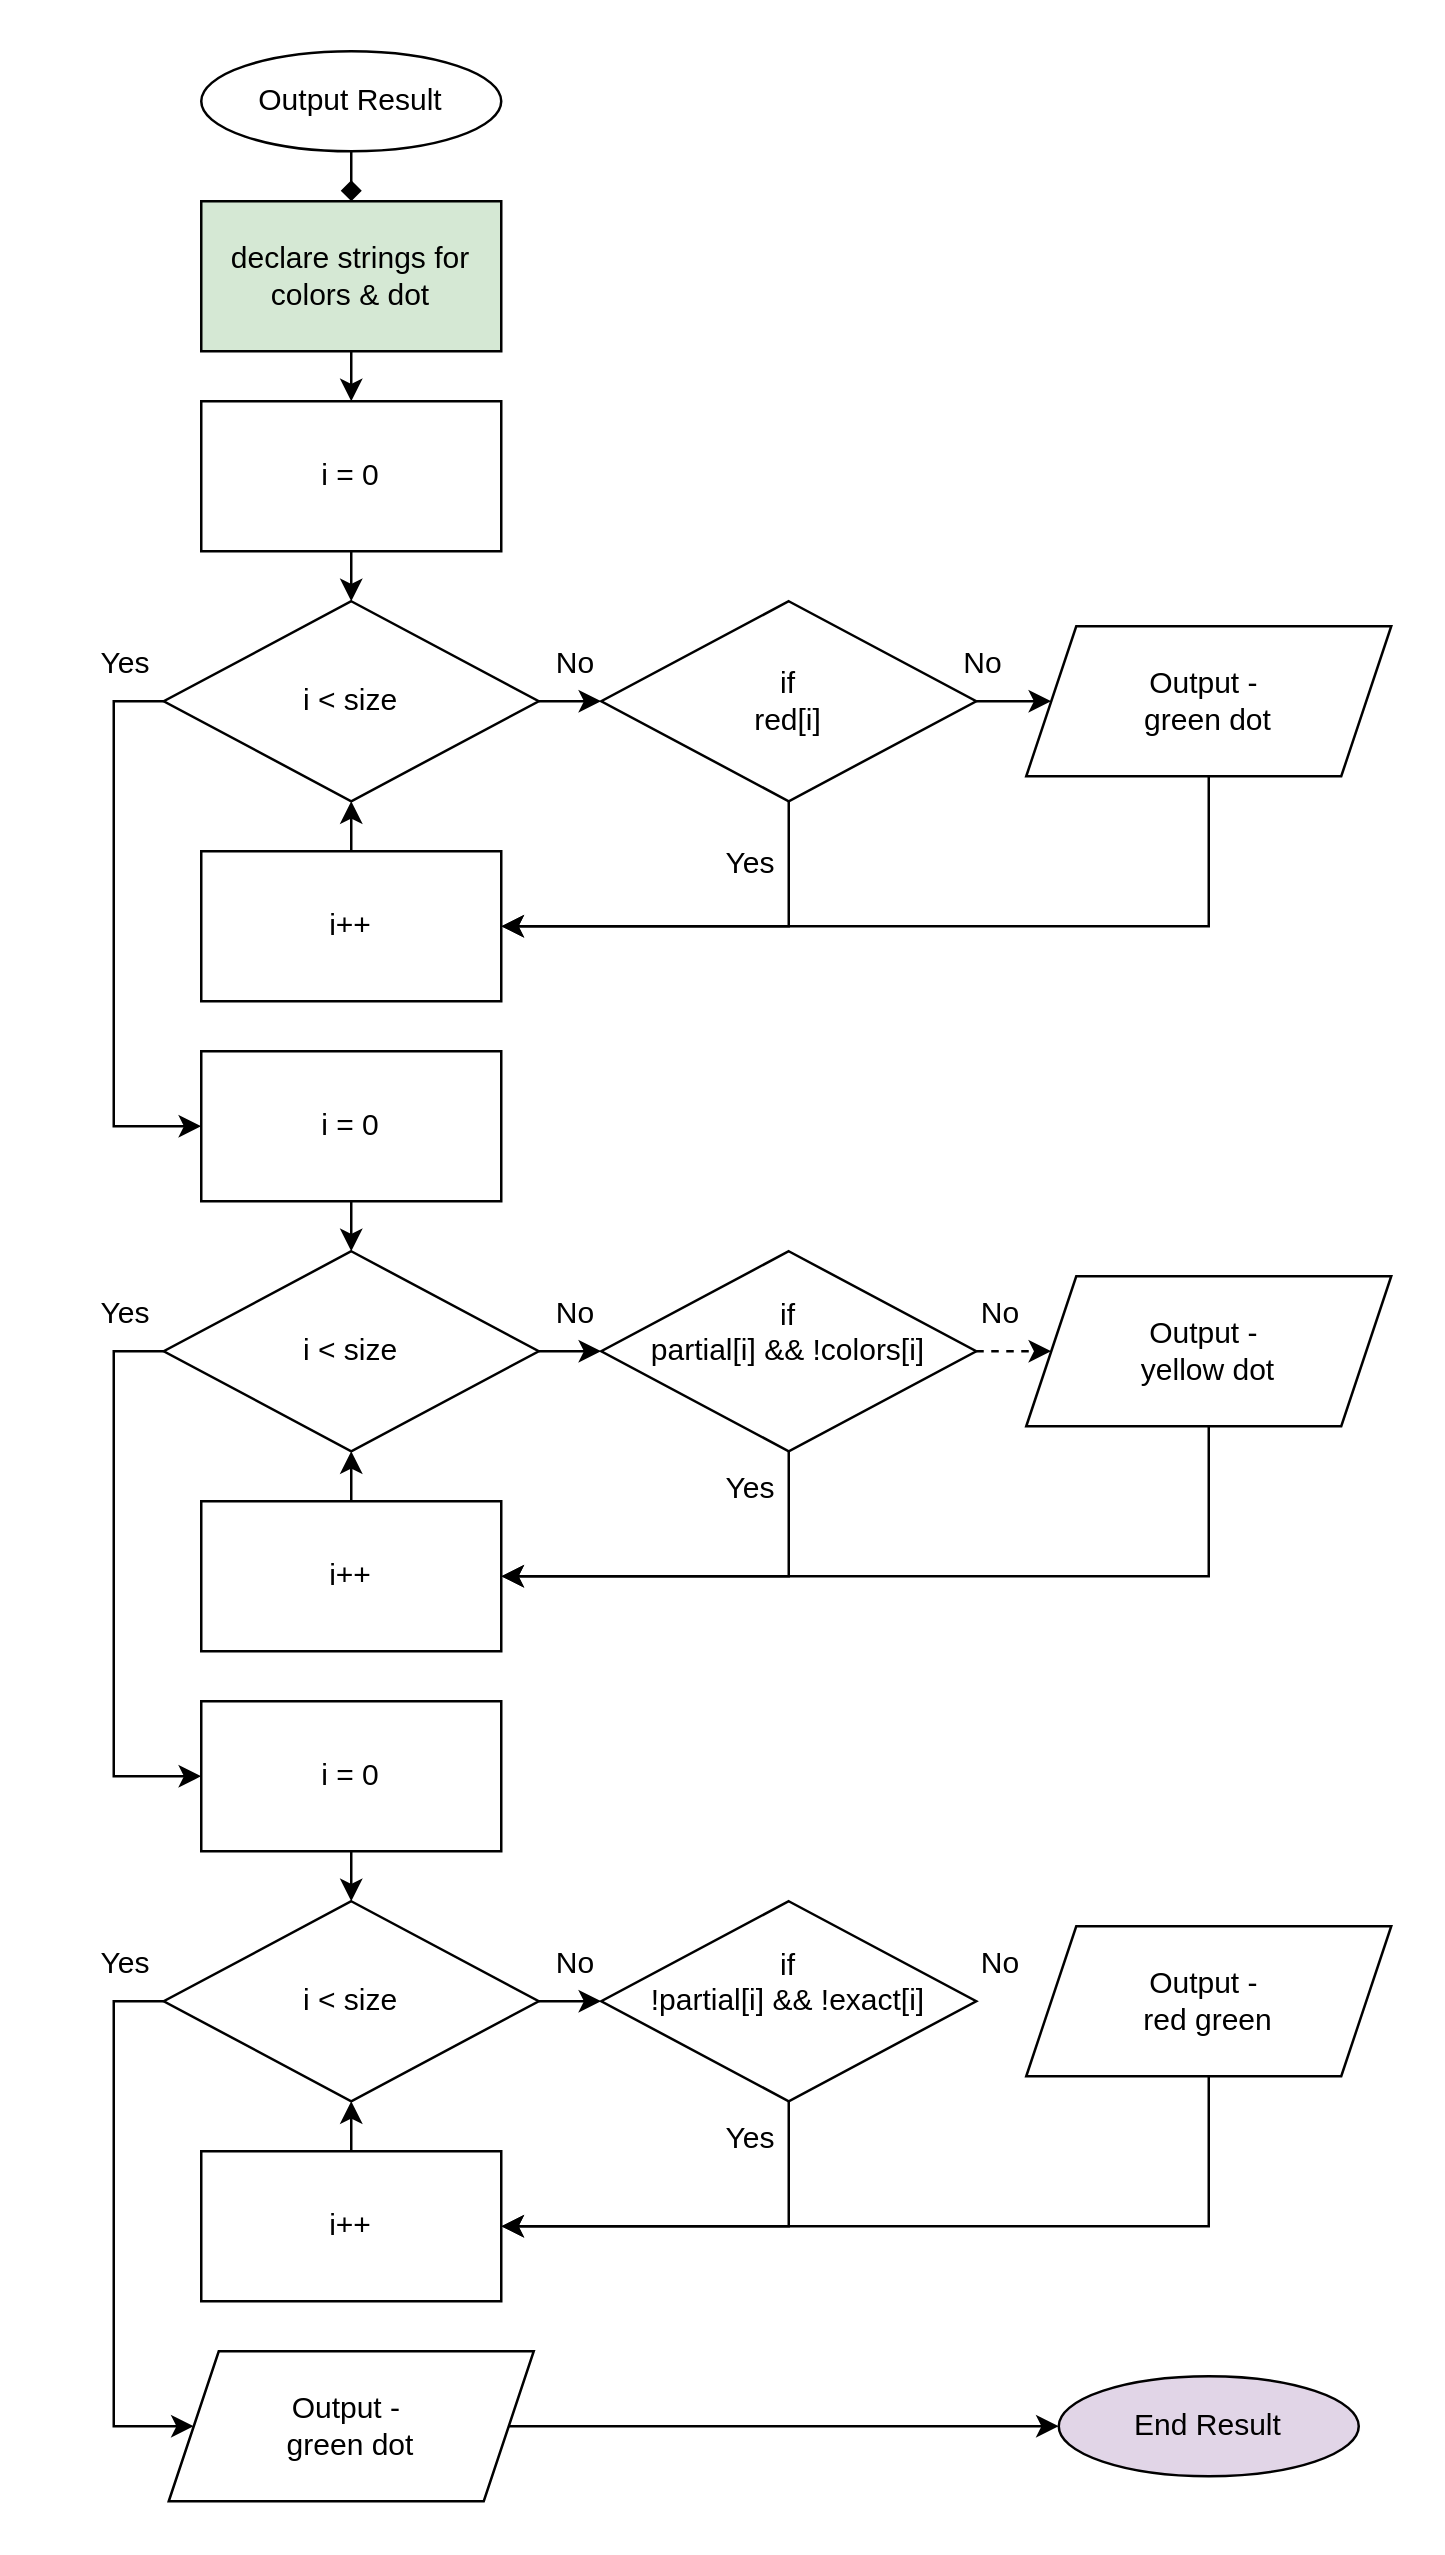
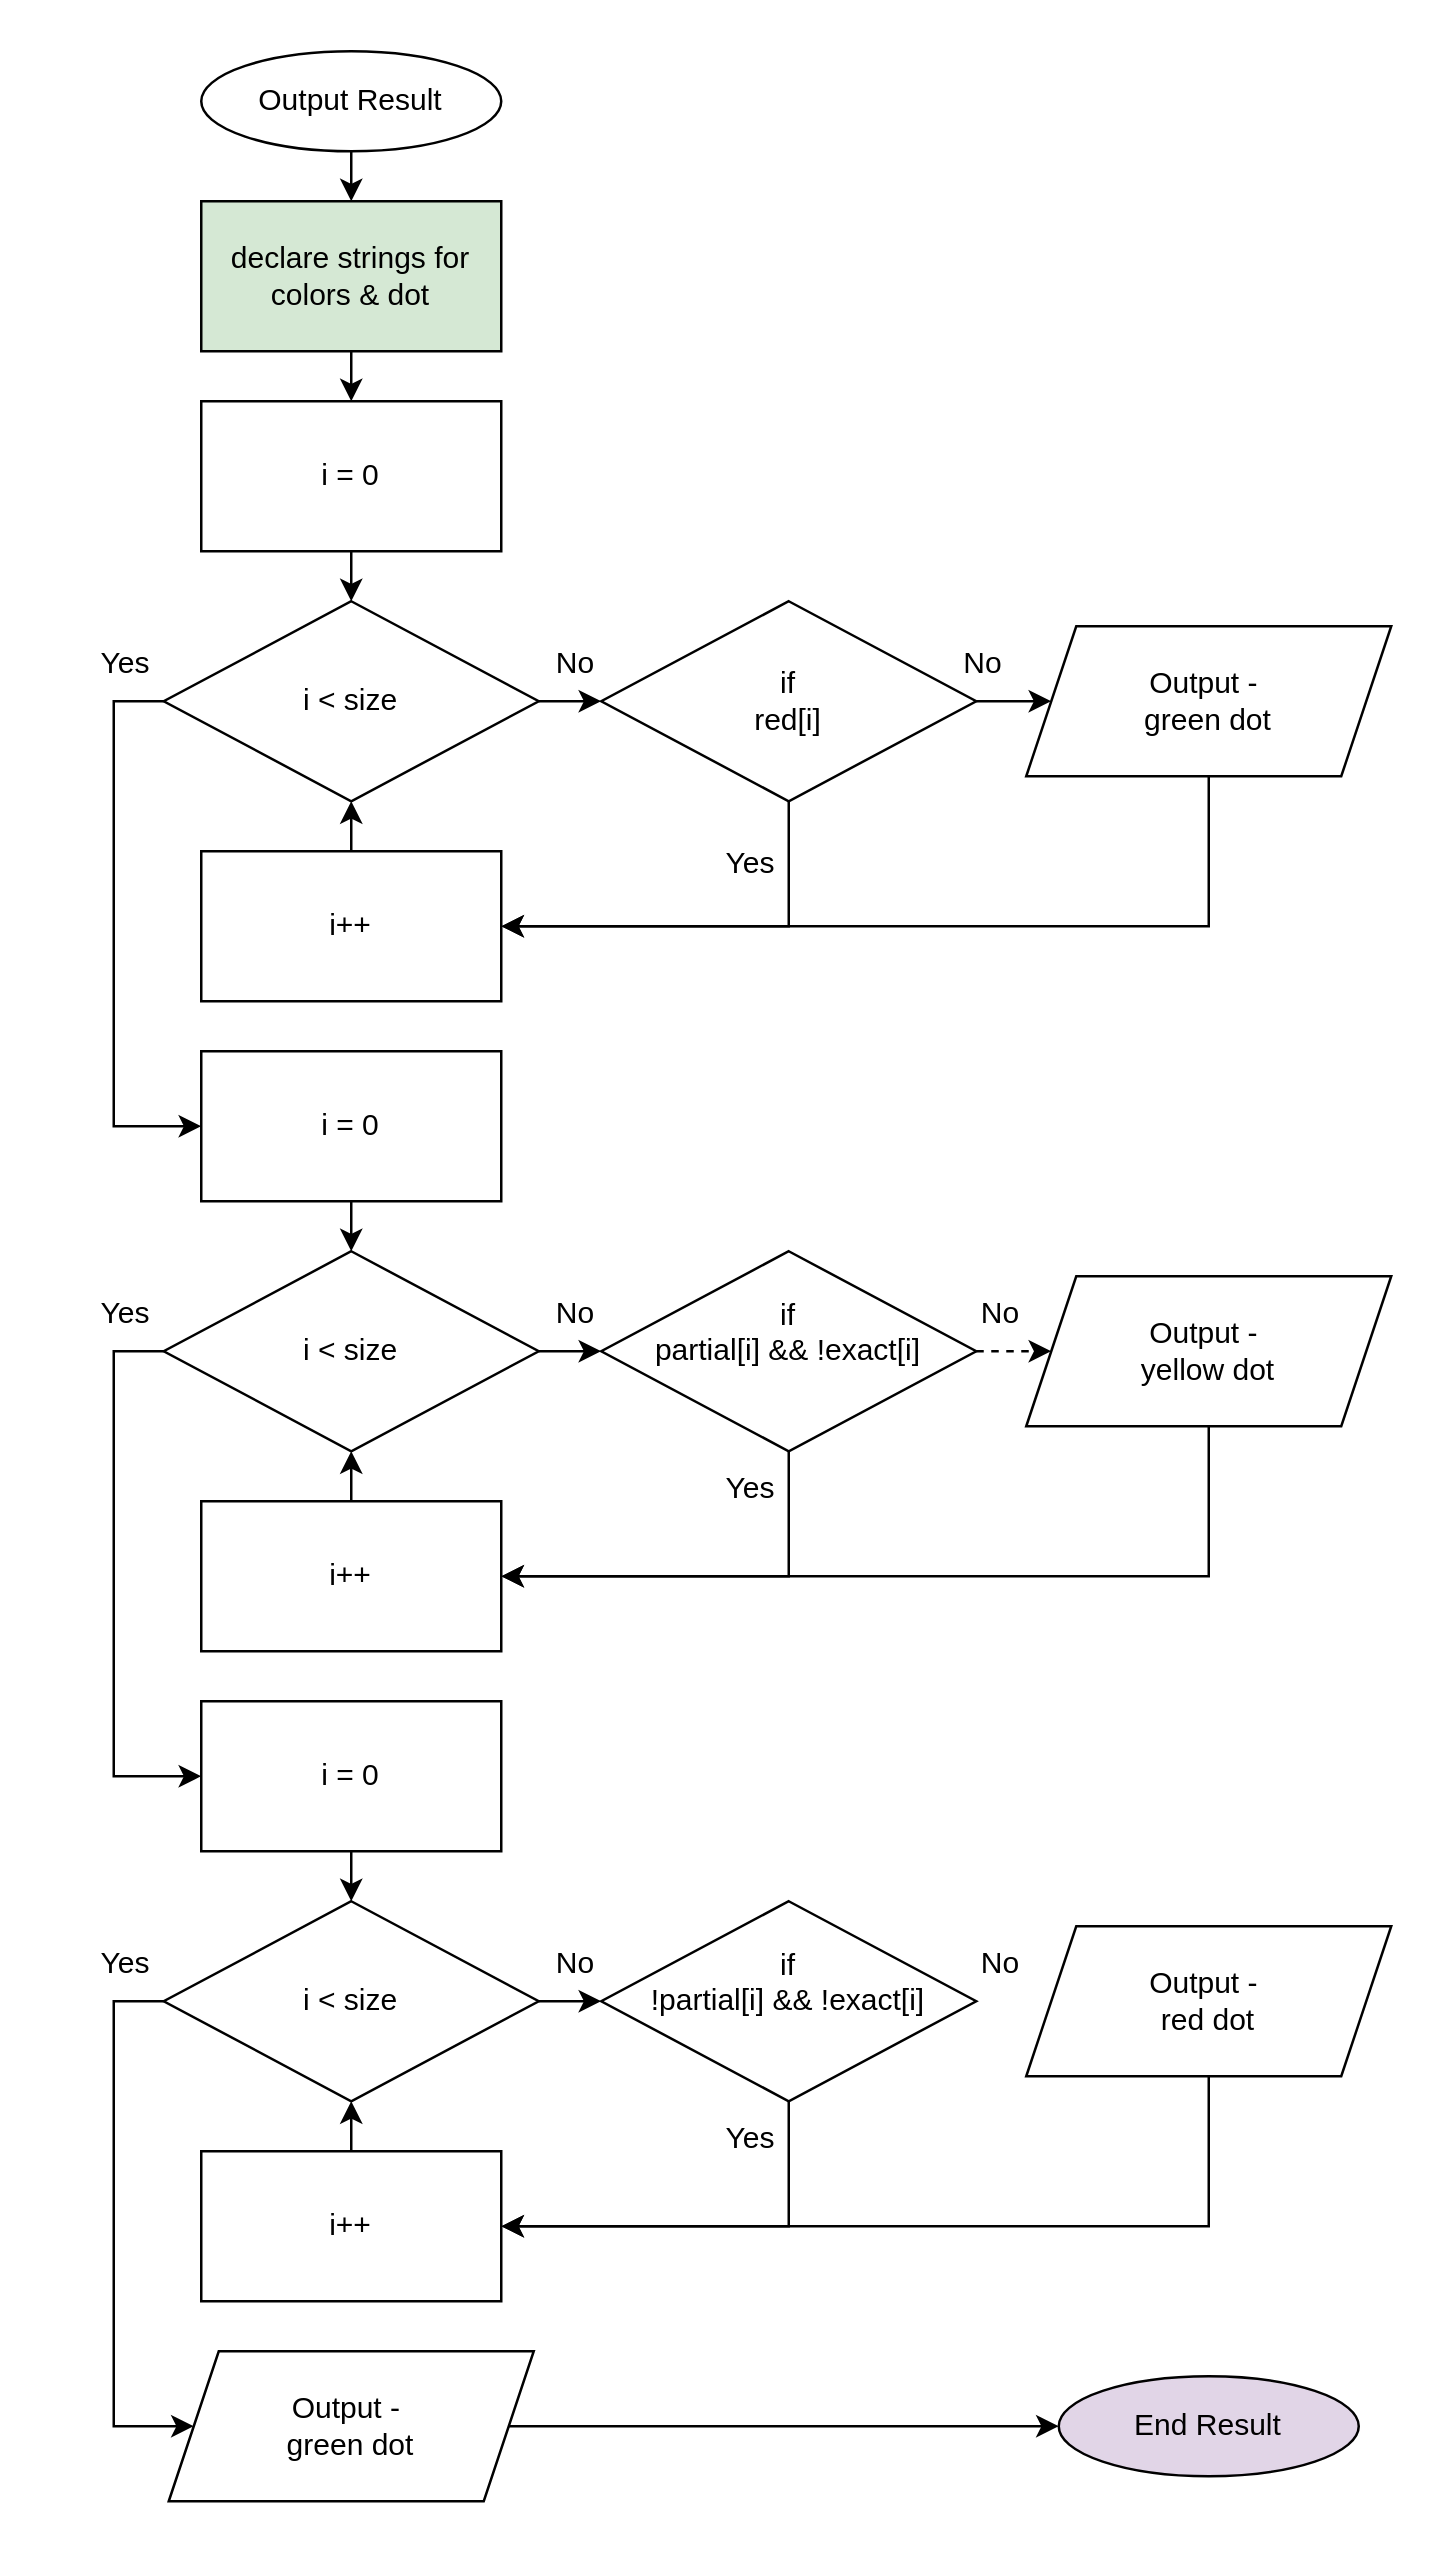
edge "Output Result" -> "declare strings for colors & dot": arrowhead diamond -> classic
node "if partial[i] && !colors[i]": label "if partial[i] && !colors[i]" -> "if partial[i] && !exact[i]"
node "Output - red green": label "Output - red green" -> "Output - red dot"
